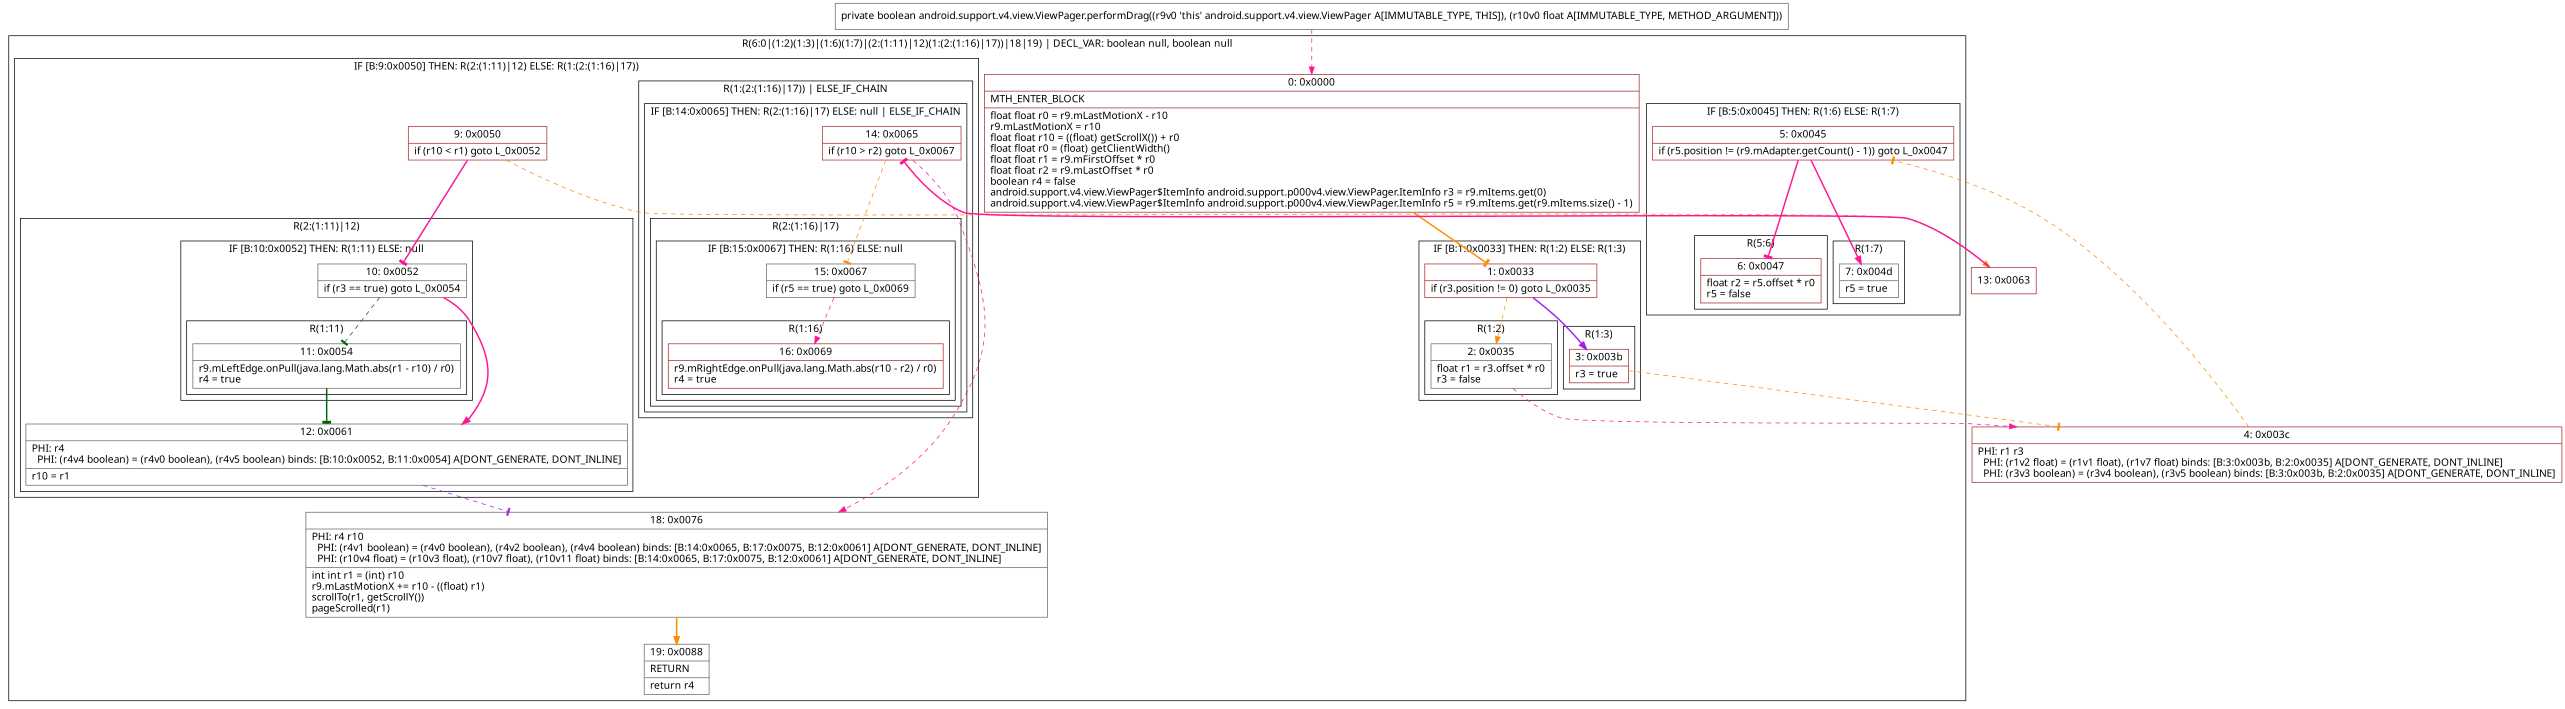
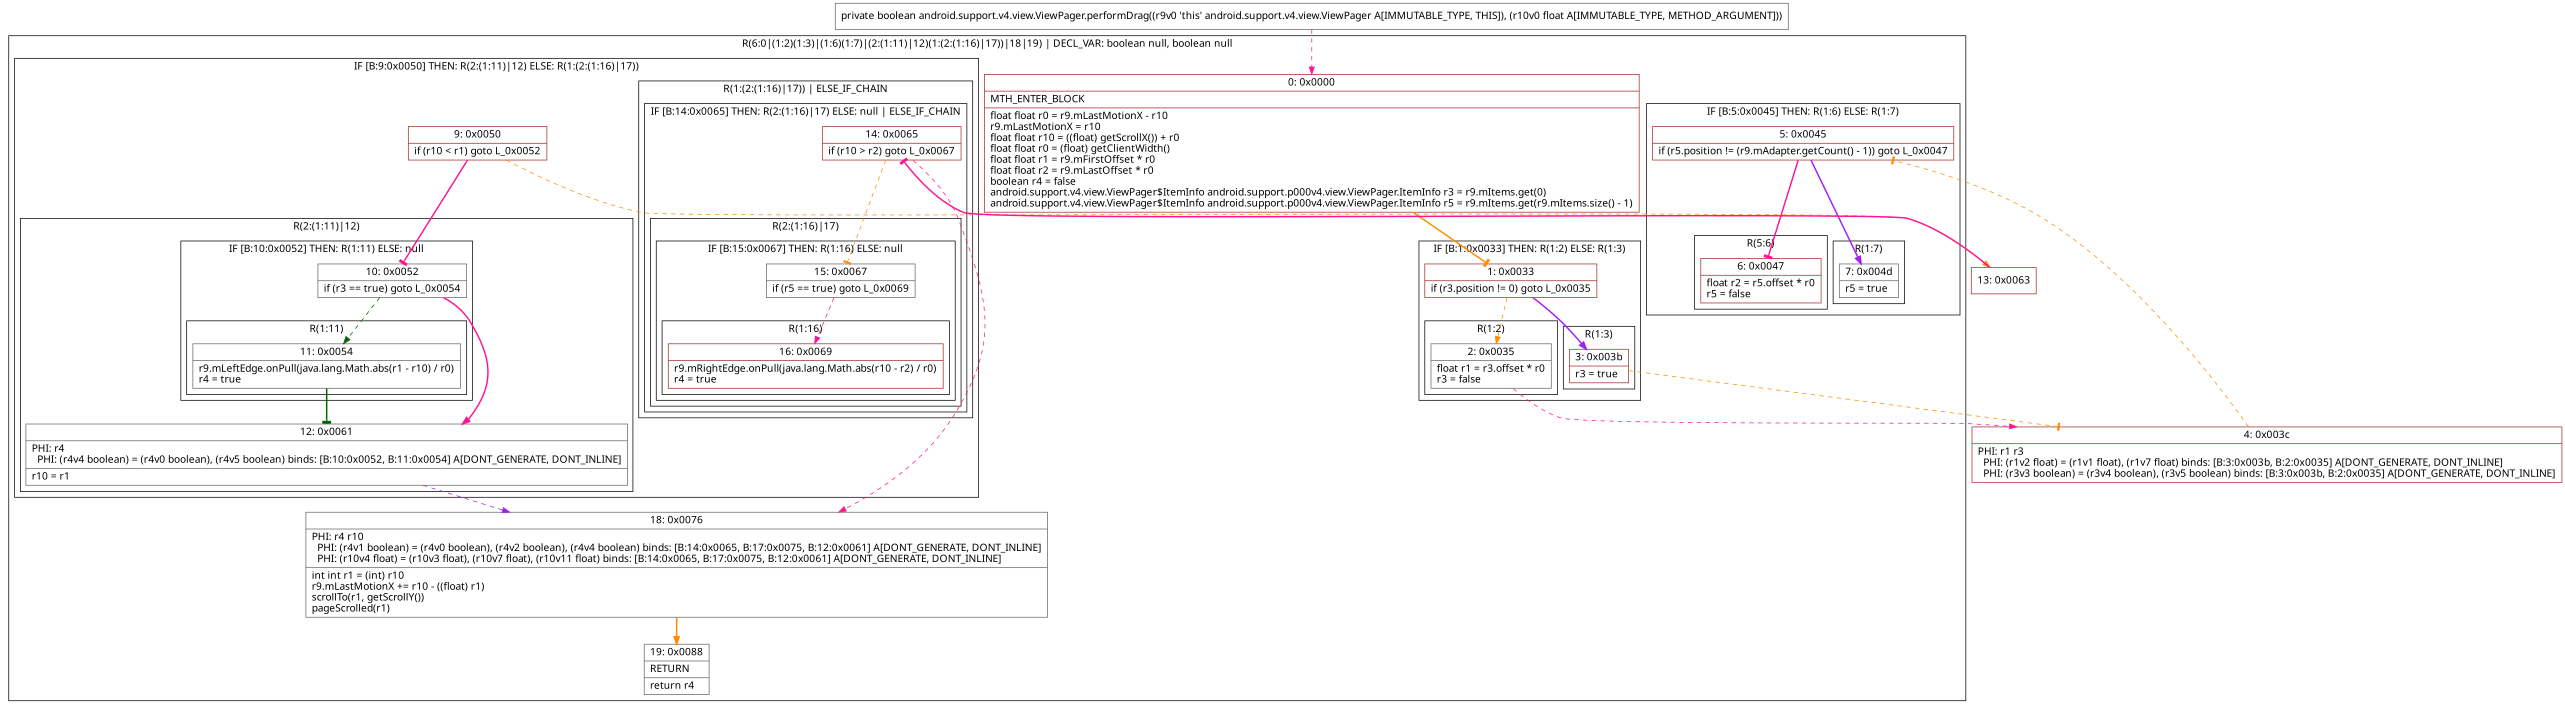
edge "5: 0x0045" -> "7: 0x004d": color deeppink -> purple
edge "10: 0x0052" -> "11: 0x0054": arrowhead tee -> normal
edge "12: 0x0061" -> "18: 0x0076": arrowhead tee -> normal
